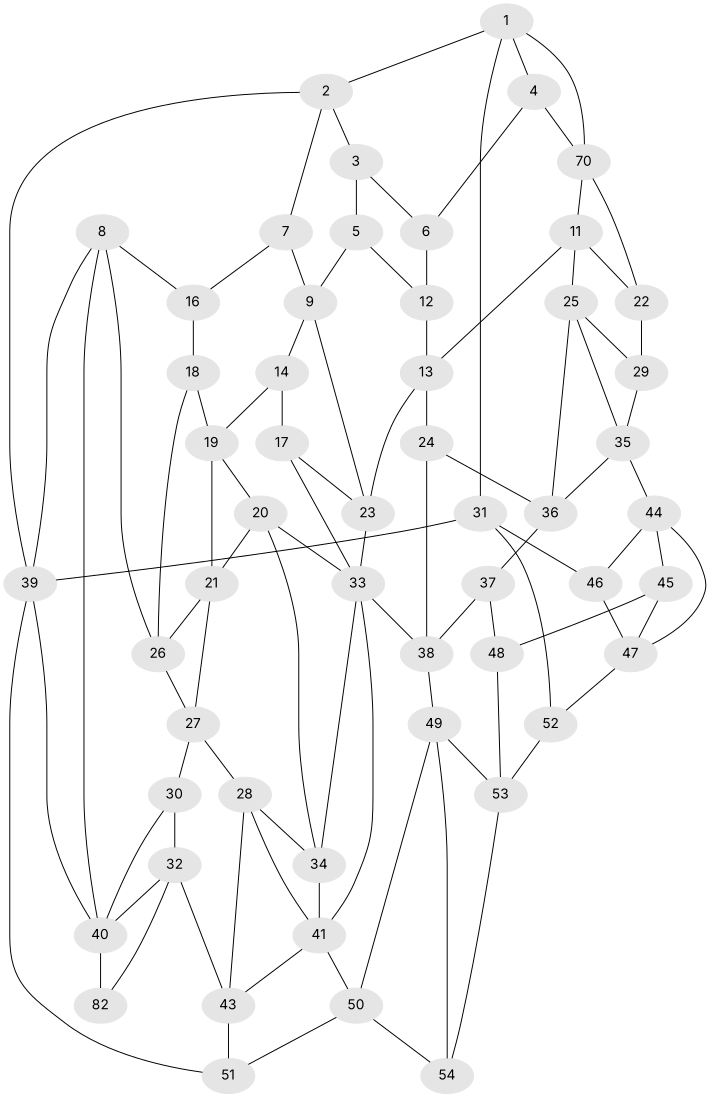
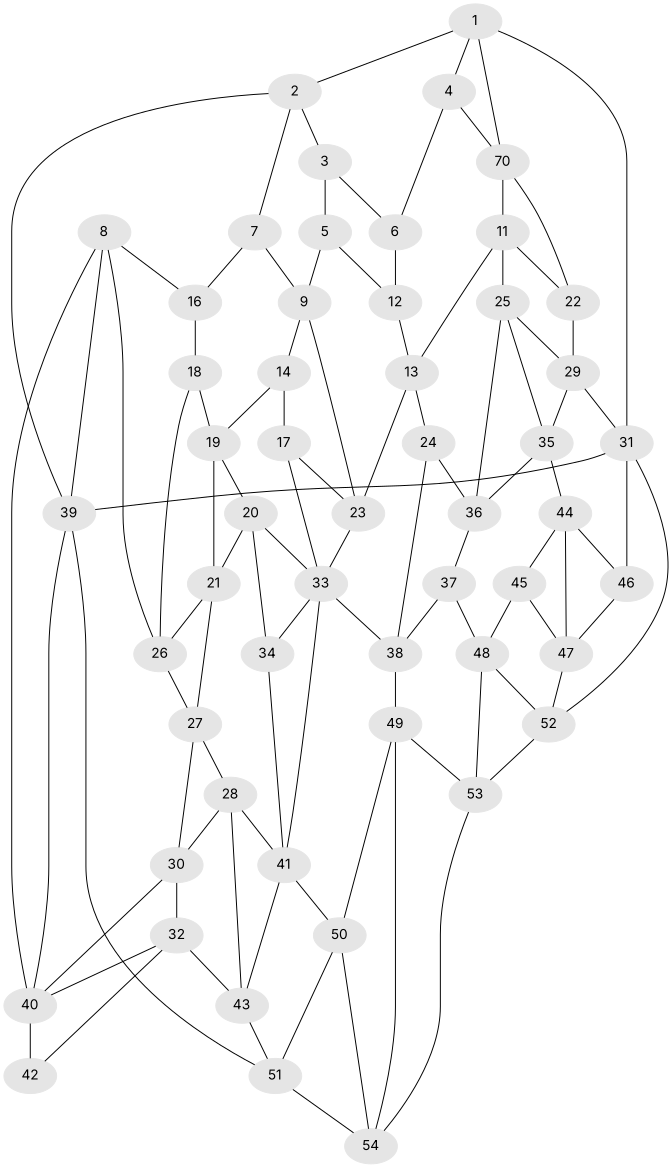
edge "29" -- "31": added
edge "48" -- "52": added
edge "28" -- "34": now "28" -- "30"
node "82": label "82" -> "42"
edge "51" -- "54": added
